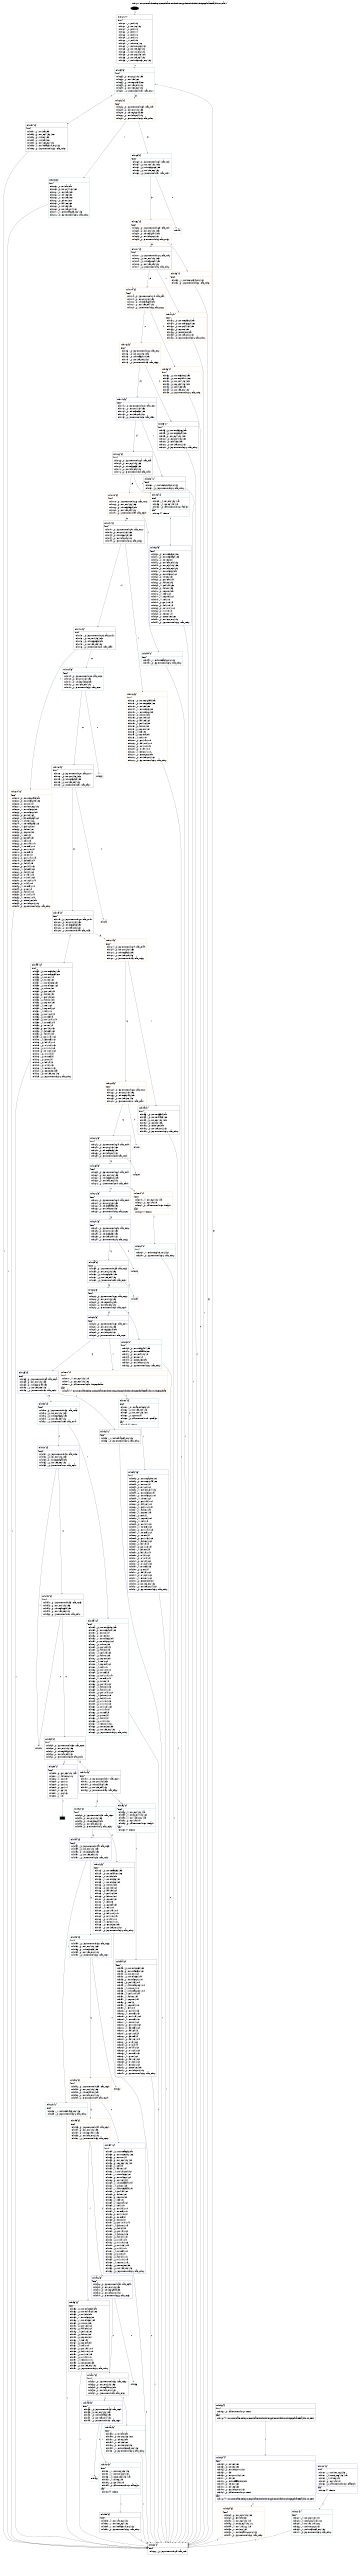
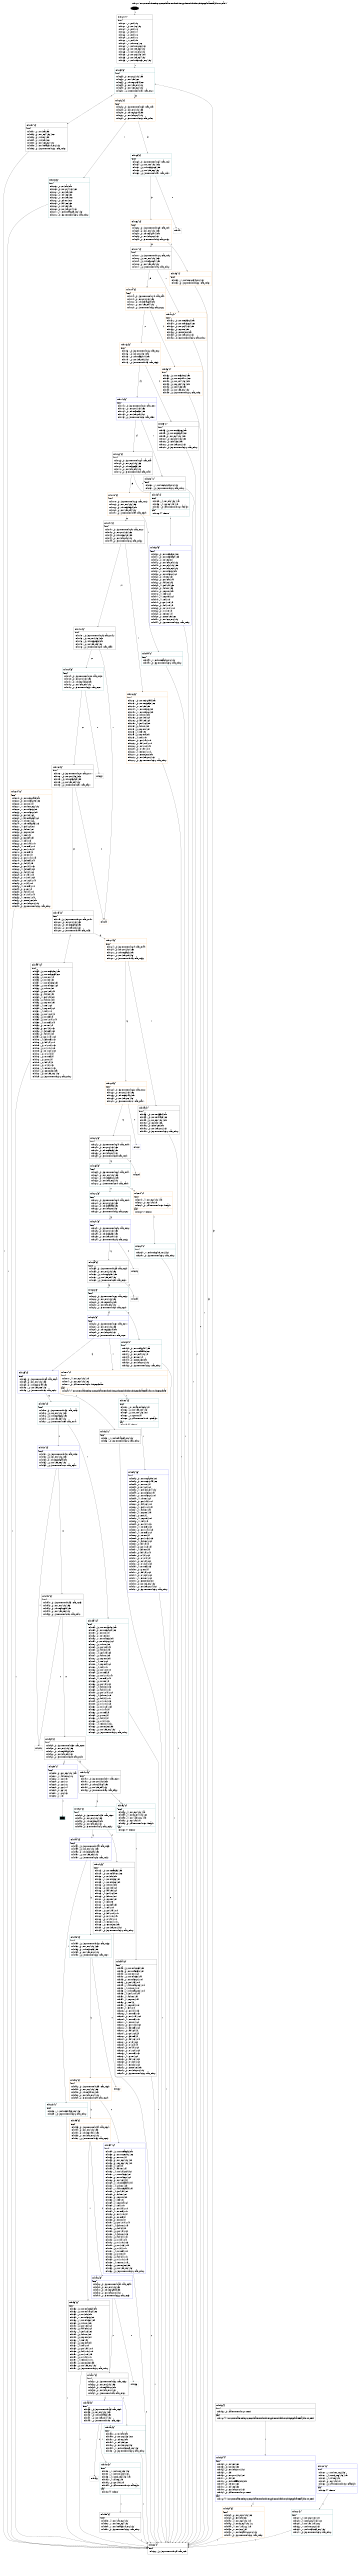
edge "0x4017b0 [25]" -> "0x40221b [151]": now "0x4017b0 [25]" -> "0x4020a1"
